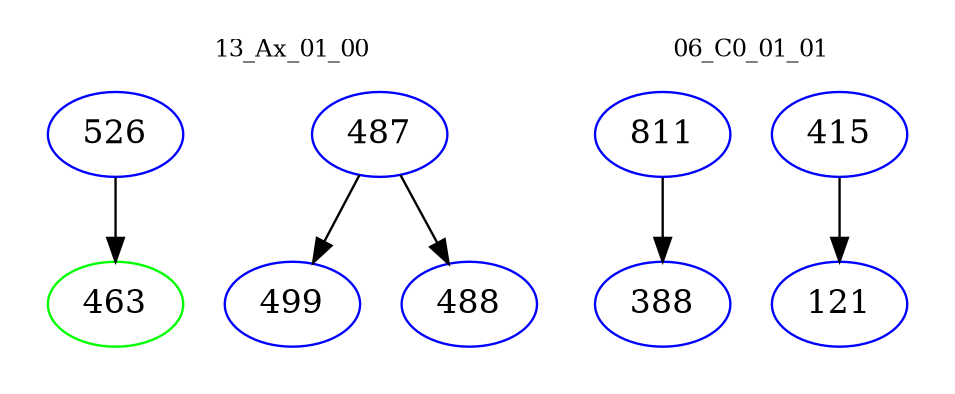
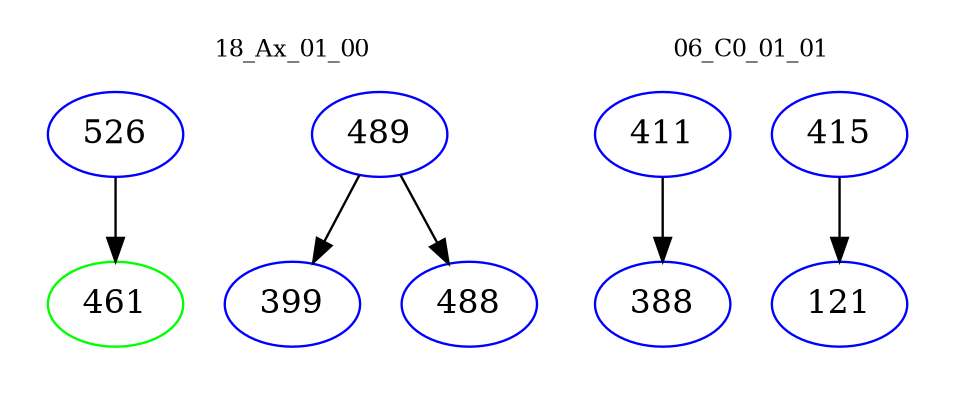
cluster "13_Ax_01_00": label "13_Ax_01_00" -> "18_Ax_01_00"
node "487": label "487" -> "489"
node "811": label "811" -> "411"
node "463": label "463" -> "461"
node "499": label "499" -> "399"
